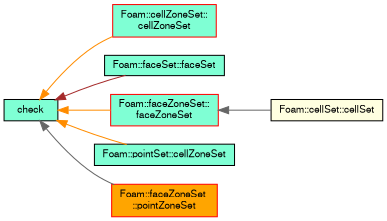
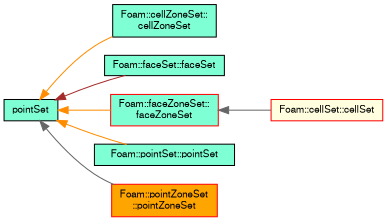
node "Foam::cellZoneSet:: cellZoneSet": color red -> black
node "check": label "check" -> "pointSet"
node "Foam::cellSet::cellSet": color black -> red
node "Foam::pointSet::cellZoneSet": label "Foam::pointSet::cellZoneSet" -> "Foam::pointSet::pointSet"
node "Foam::faceZoneSet ::pointZoneSet": label "Foam::faceZoneSet ::pointZoneSet" -> "Foam::pointZoneSet ::pointZoneSet"
